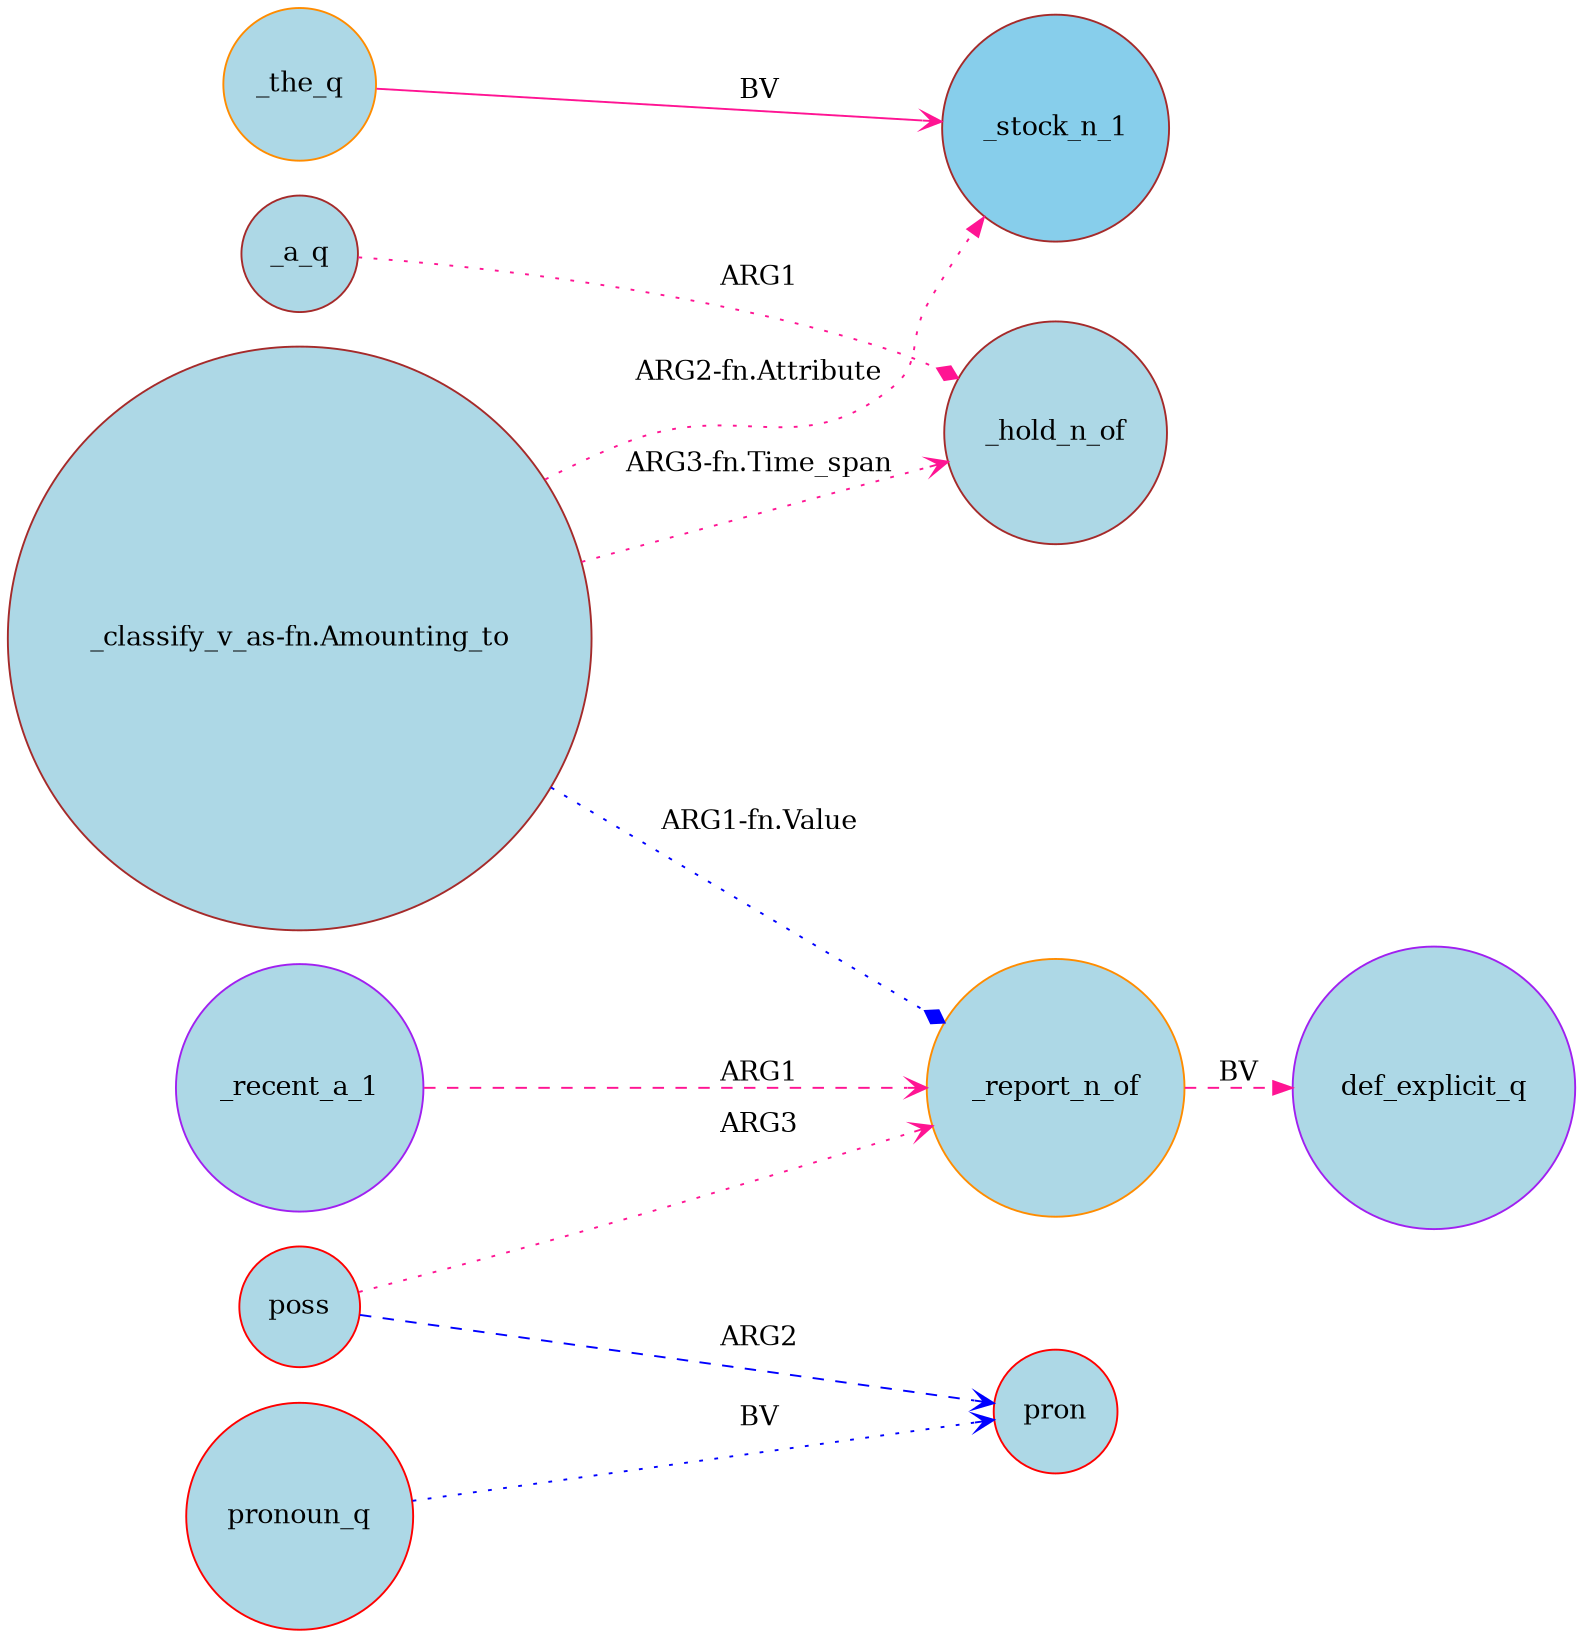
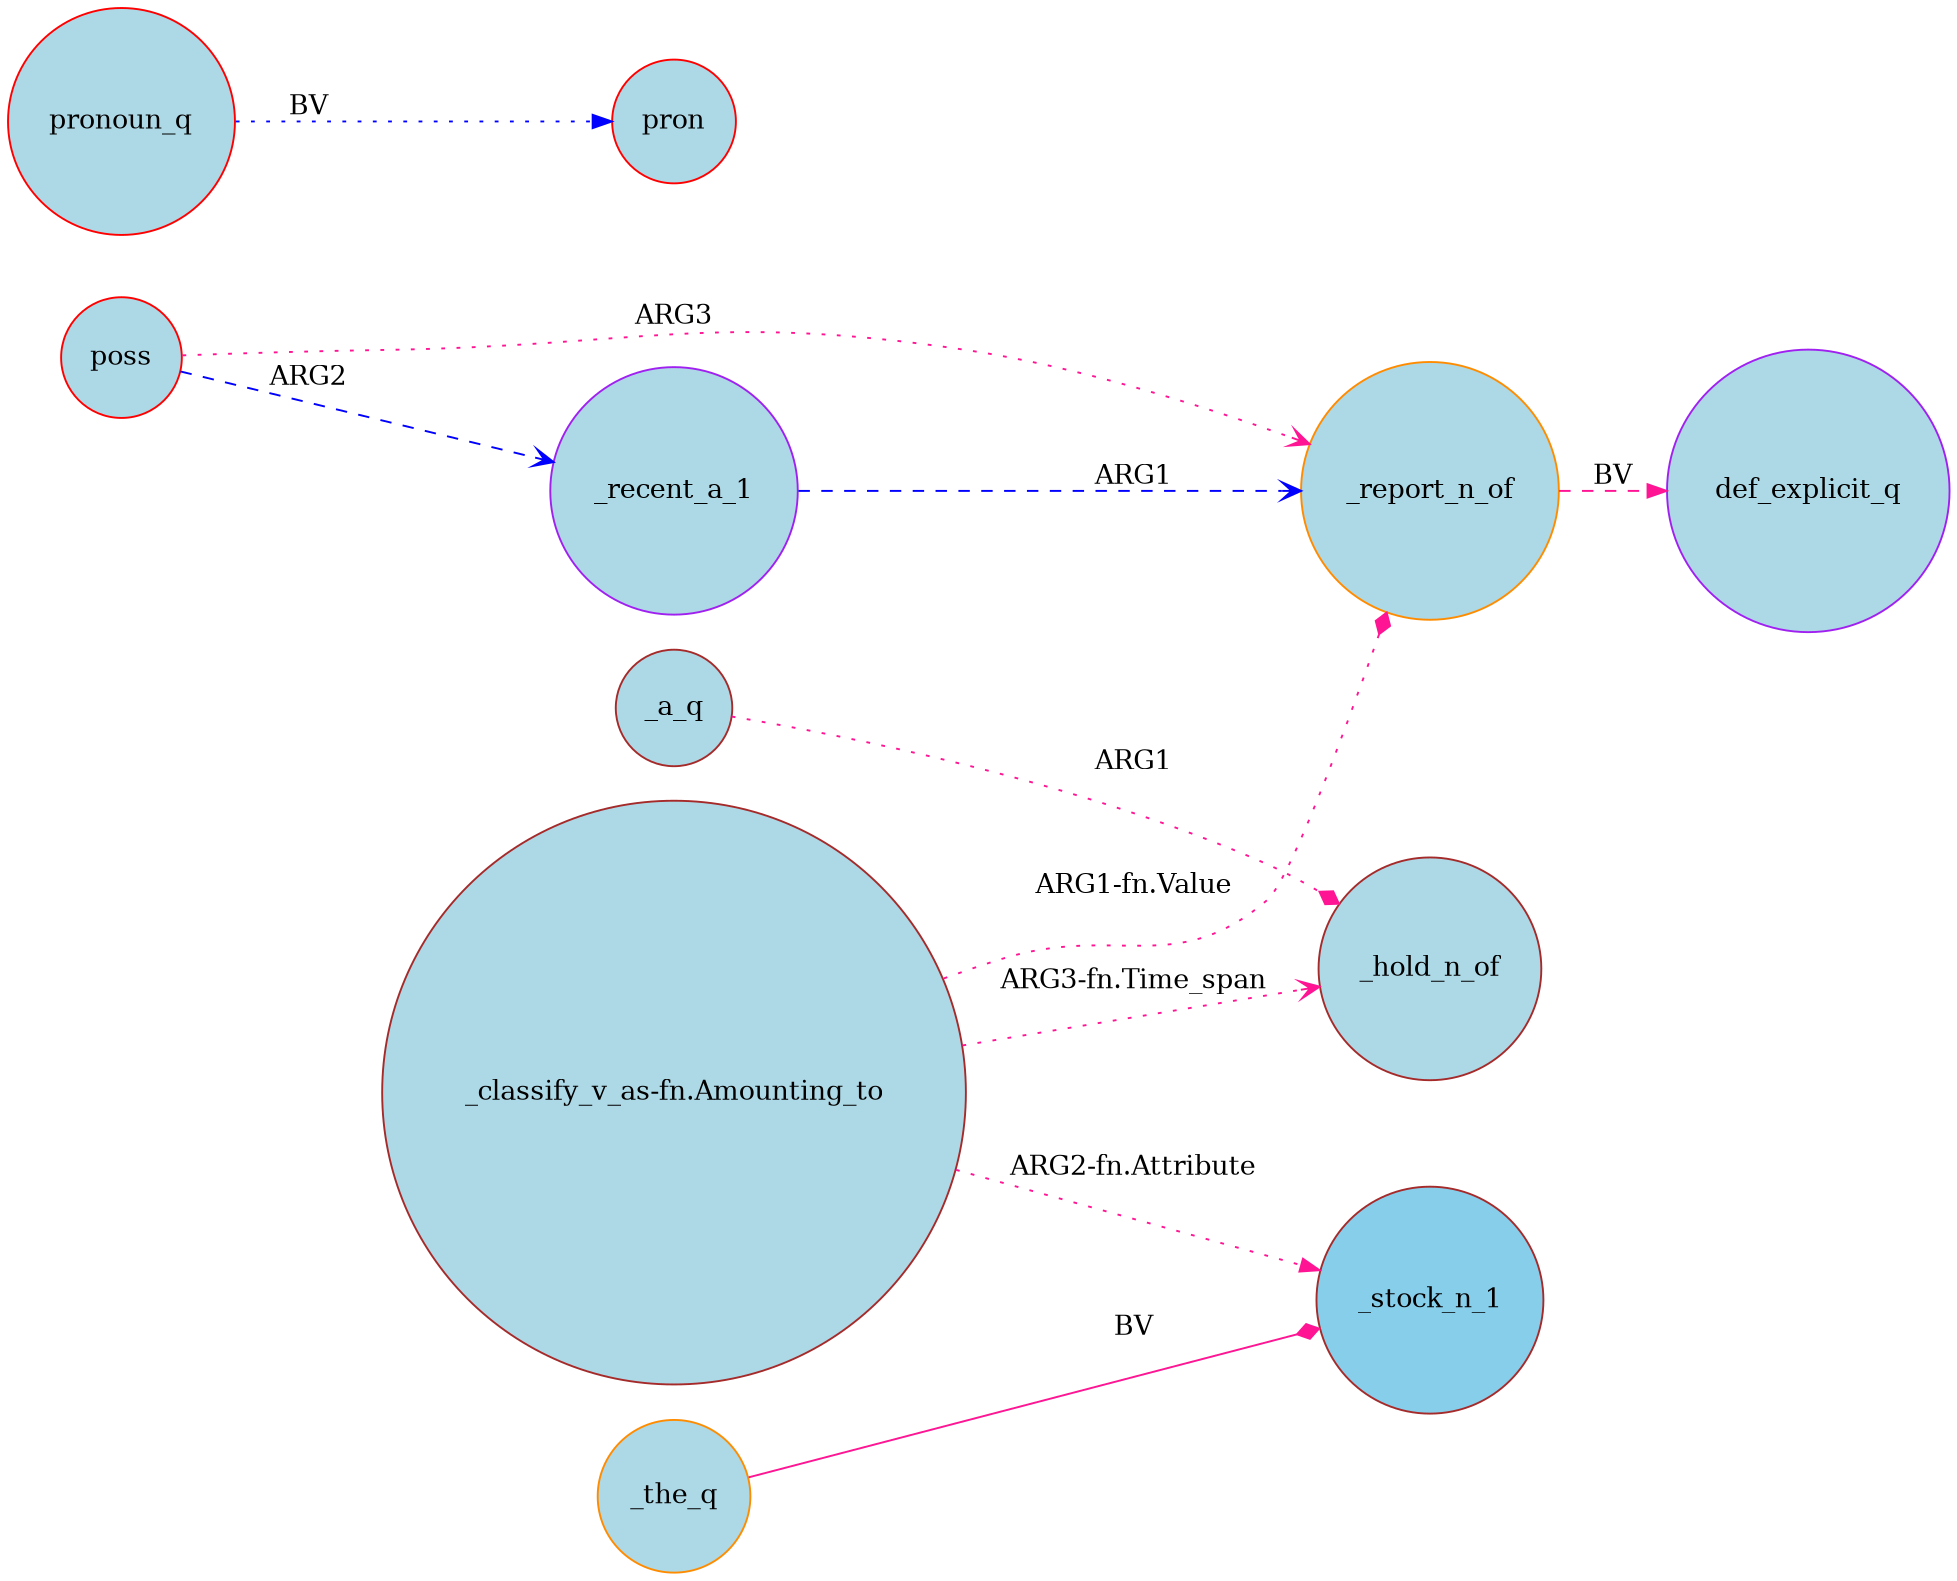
edge "_the_q" -> "_stock_n_1": arrowhead vee -> diamond
edge "_classify_v_as-fn.Amounting_to" -> "_report_n_of": color blue -> deeppink
edge "_recent_a_1" -> "_report_n_of": color deeppink -> blue
edge "poss" -> "pron": now "poss" -> "_recent_a_1"
edge "pronoun_q" -> "pron": arrowhead vee -> normal
